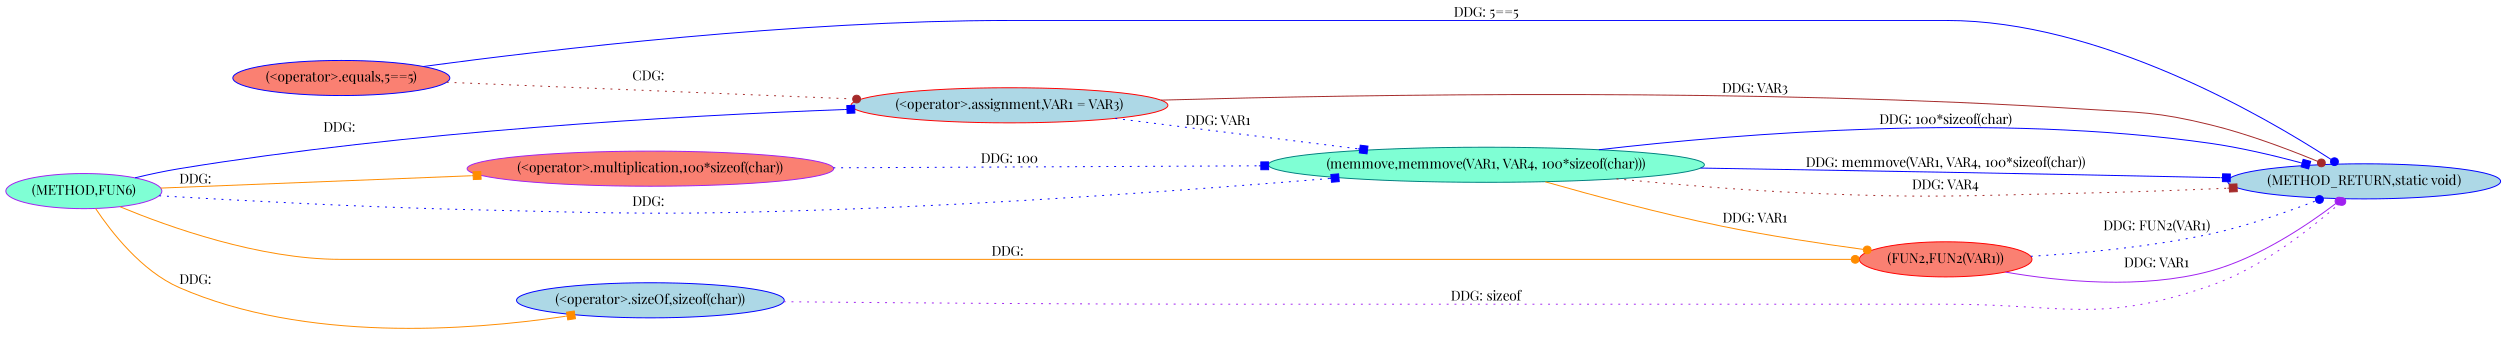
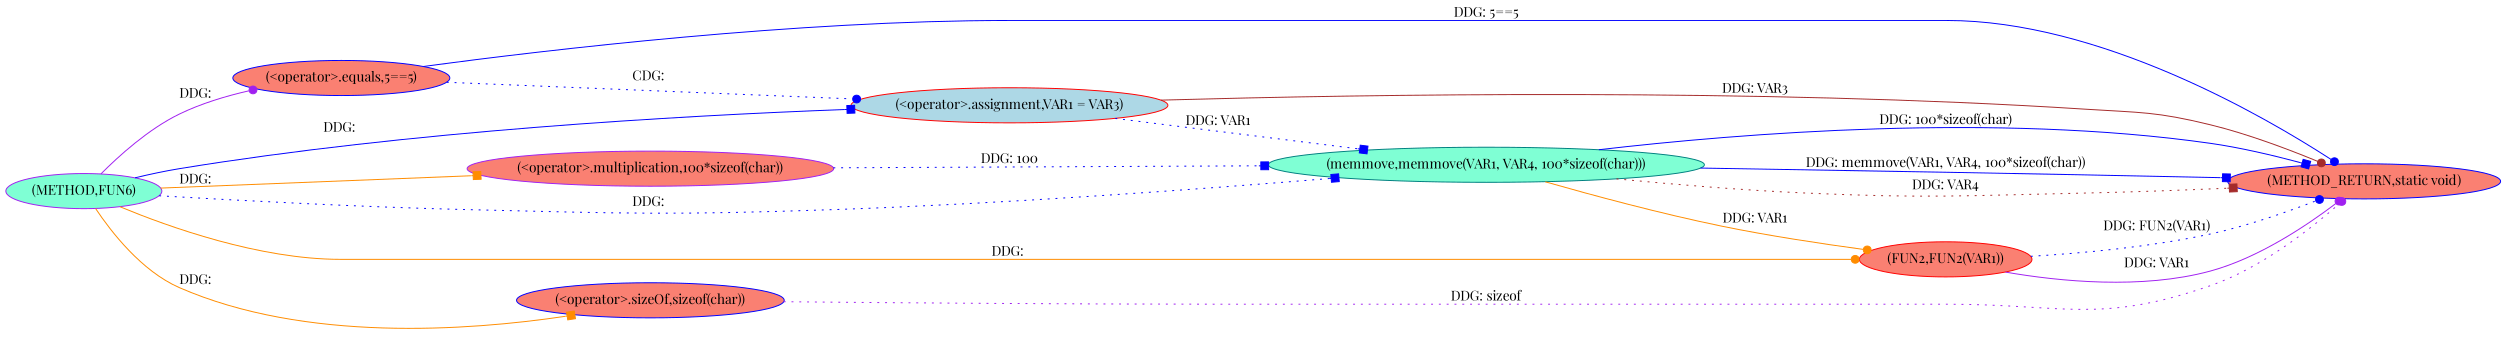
edge "(<operator>.equals,5==5)" -> "(<operator>.assignment,VAR1 = VAR3)": color brown -> blue
edge "(METHOD,FUN6)" -> "(<operator>.equals,5==5)": added, label "DDG:"
node "(METHOD_RETURN,static void)": fillcolor lightblue -> salmon
node "(<operator>.sizeOf,sizeof(char))": fillcolor lightblue -> salmon
